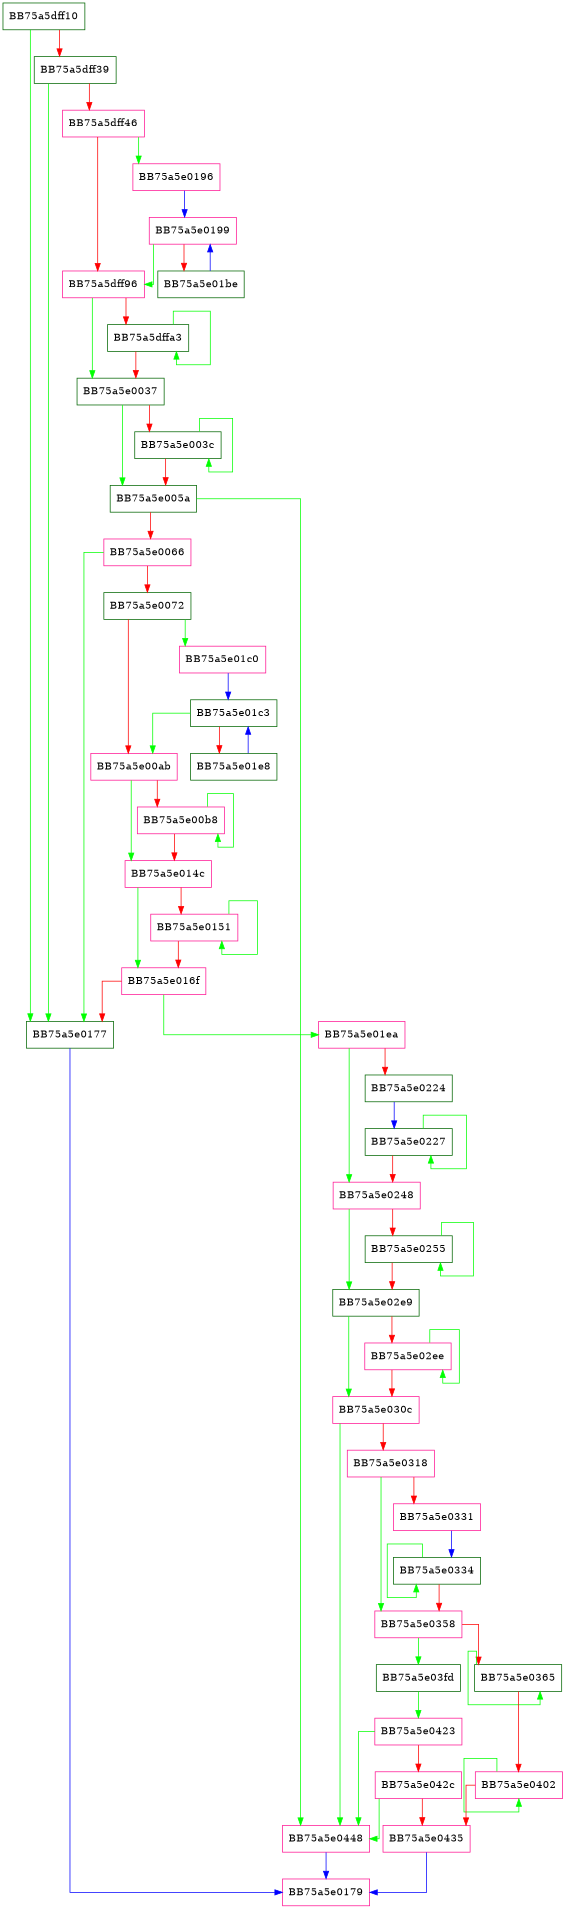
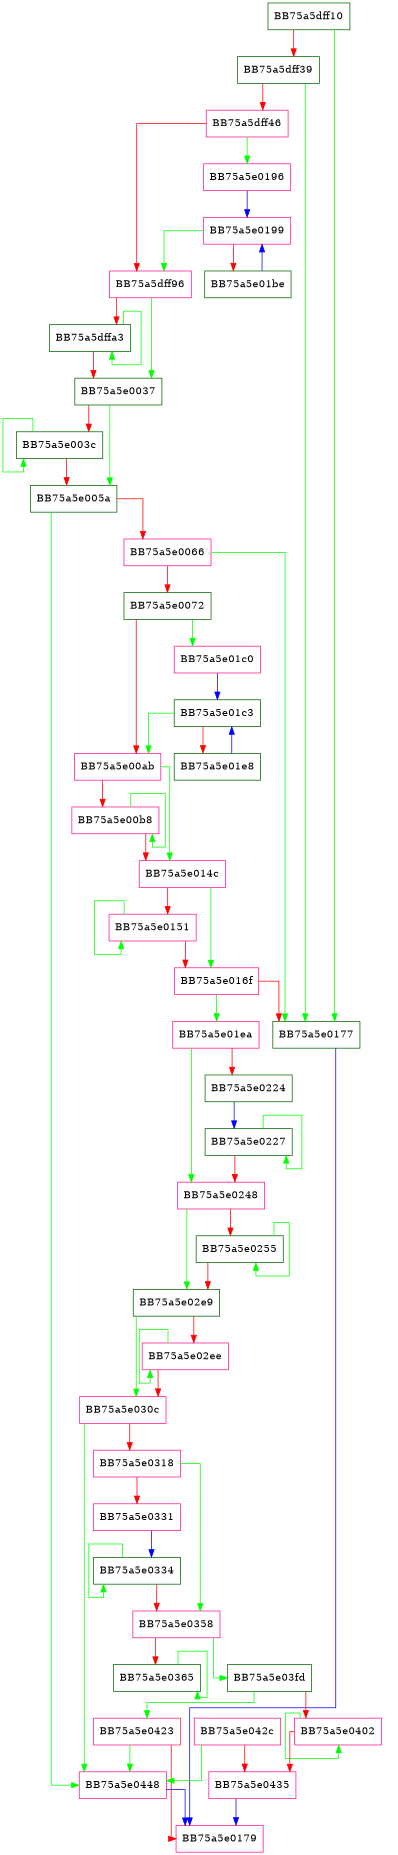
edge "BB75a5e0365" -> "BB75a5e0402": now "BB75a5e03fd" -> "BB75a5e0402"
edge "BB75a5e0423" -> "BB75a5e042c": now "BB75a5e0423" -> "BB75a5e0179"
